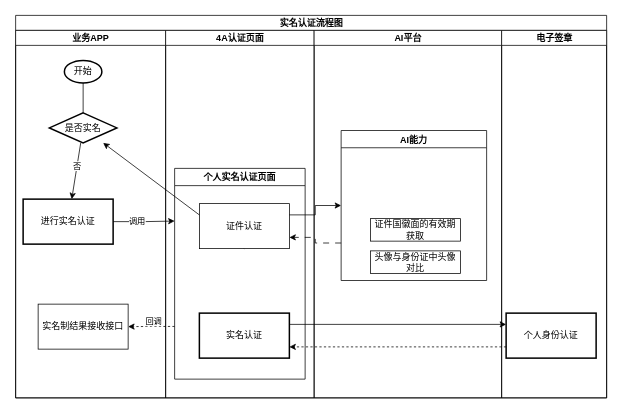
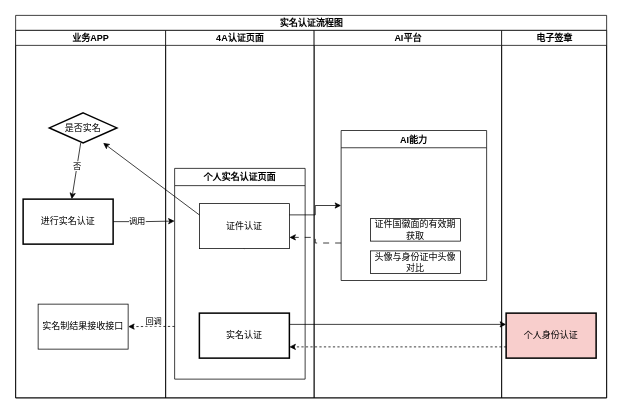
node "开始": removed
edge "开始" -- "是否实名": removed
node "个人身份认证": fillcolor #ffffff -> #f8cecc
